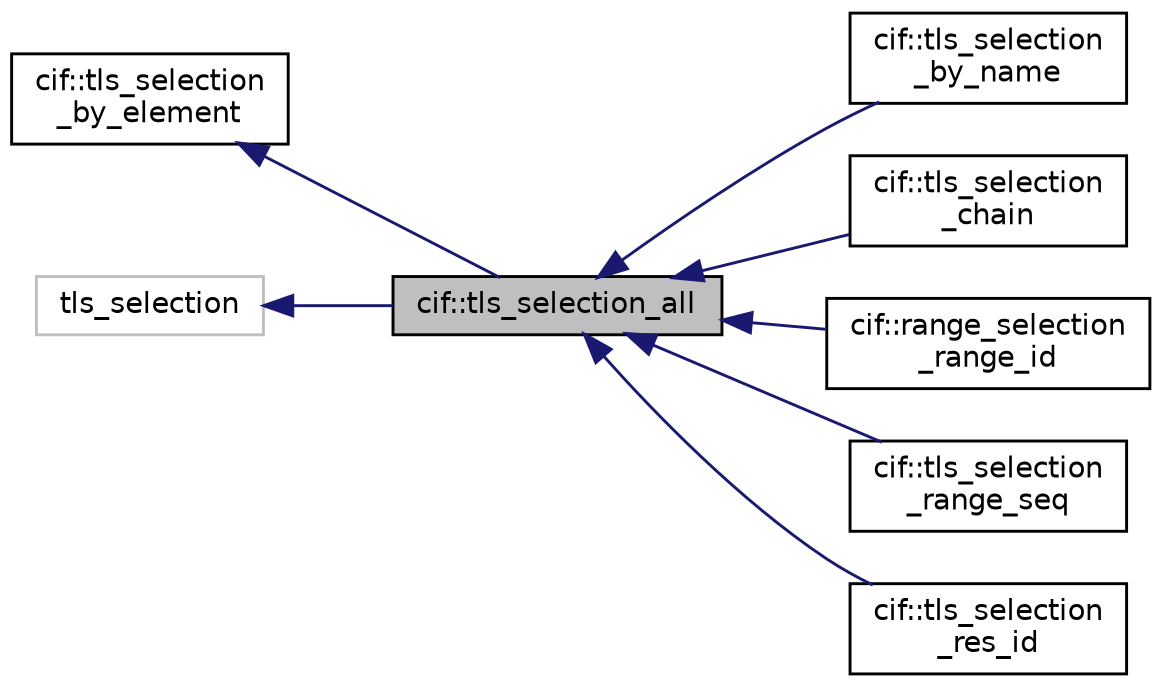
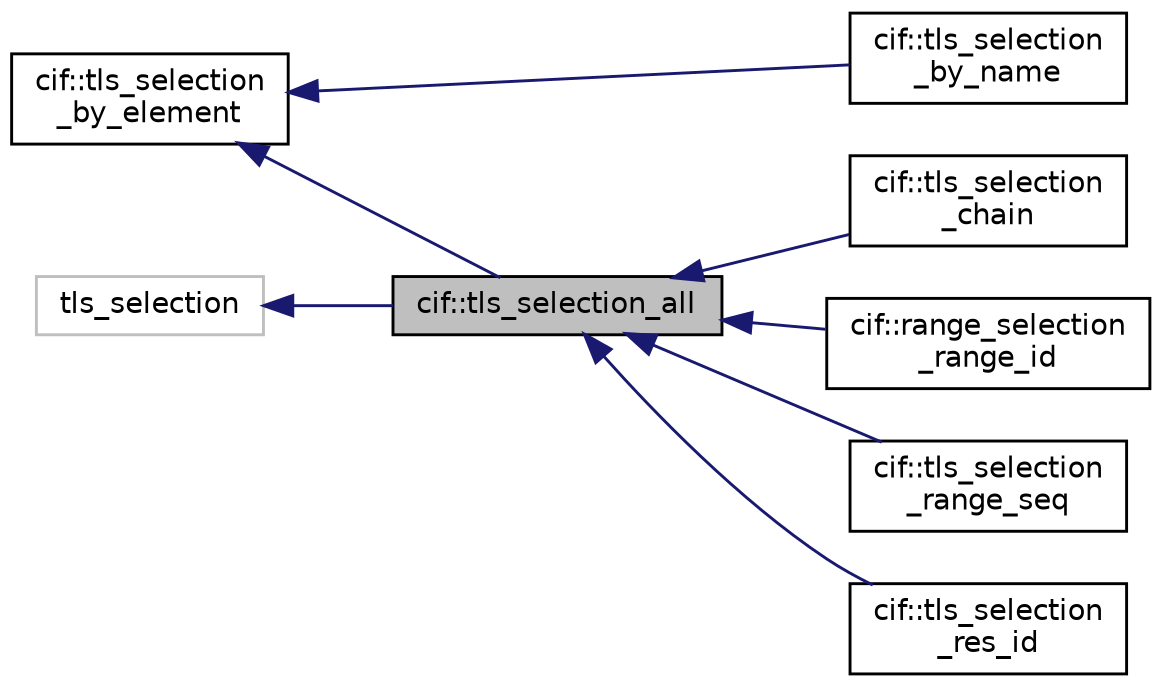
edge "cif::tls_selection _by_name" -> "cif::tls_selection_all": now "cif::tls_selection _by_name" -> "cif::tls_selection _by_element"
